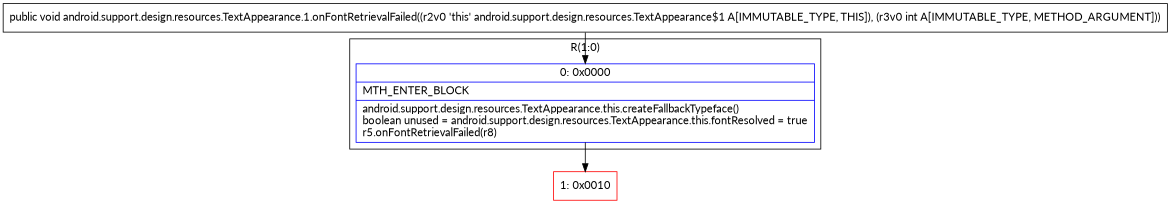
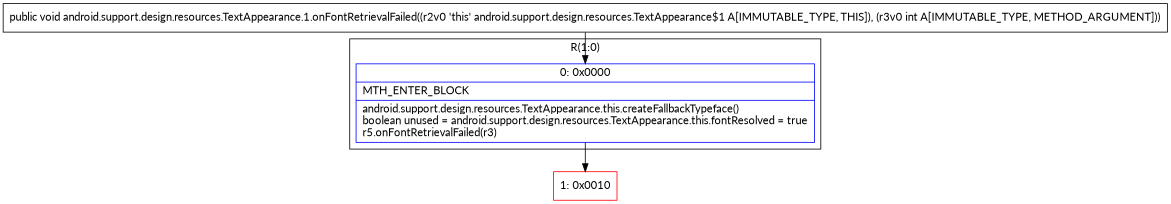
node "0: 0x0000": text "r5.onFontRetrievalFailed(r8)" -> "r5.onFontRetrievalFailed(r3)"
